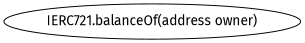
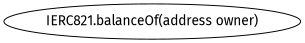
node "IERC721.balanceOf(address owner)": label "IERC721.balanceOf(address owner)" -> "IERC821.balanceOf(address owner)"
